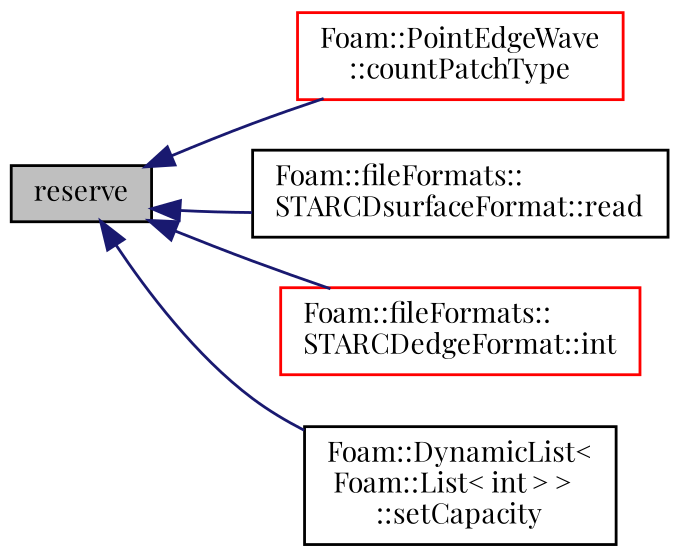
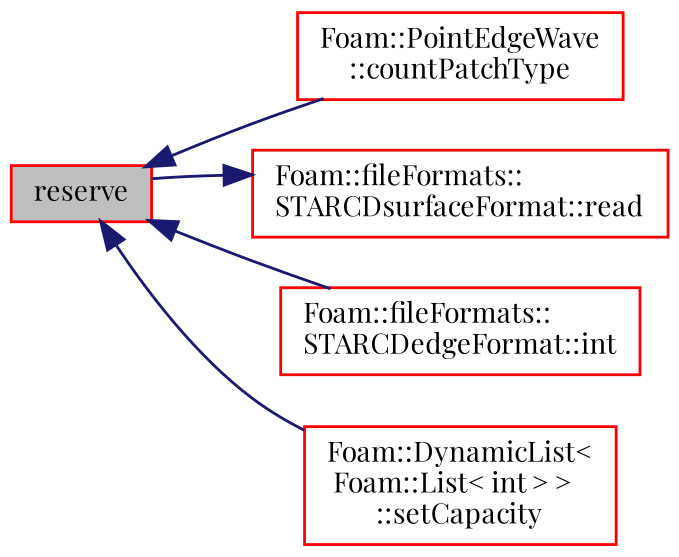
node "reserve": color black -> red
node "Foam::fileFormats:: STARCDsurfaceFormat::read": color black -> red
edge "Foam::fileFormats:: STARCDsurfaceFormat::read" -> "reserve": reversed
node "Foam::DynamicList< Foam::List< int > > ::setCapacity": color black -> red
